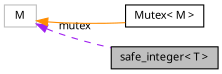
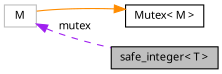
edge "Mutex< M >" -> "M": reversed
